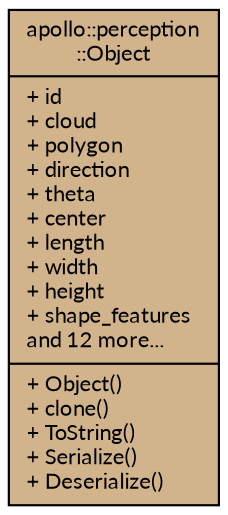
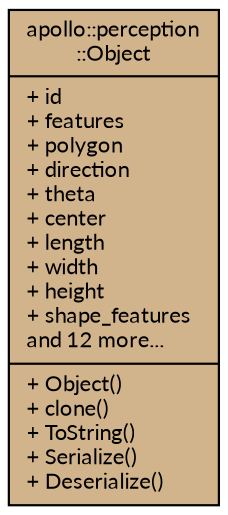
node "apollo::perception": text "+ cloud" -> "+ features"
